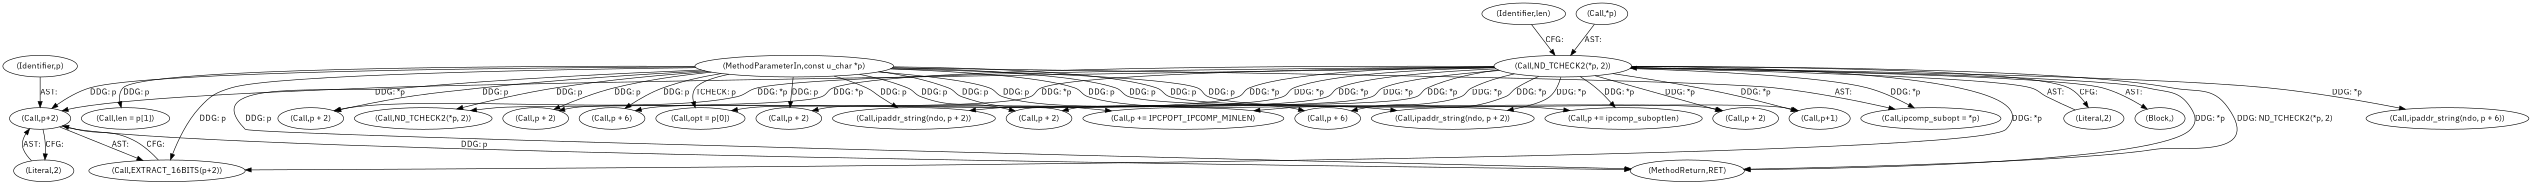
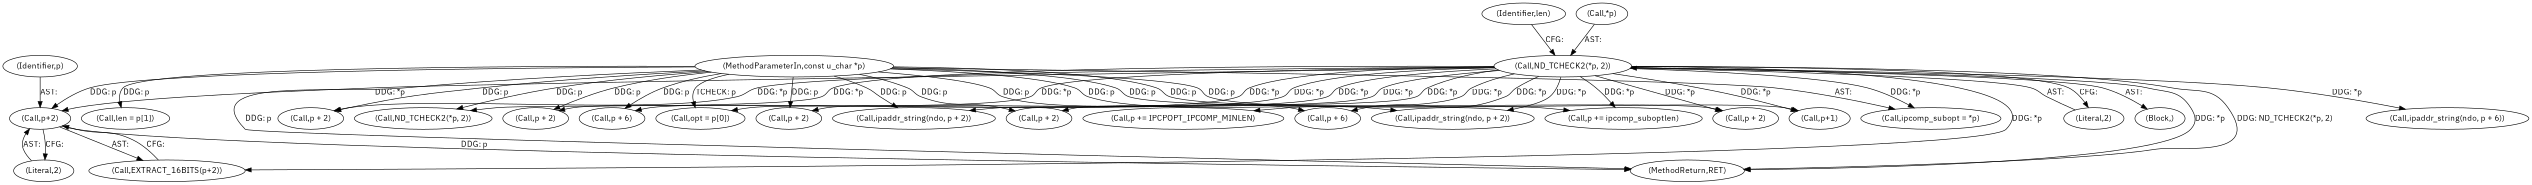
edge "(MethodParameterIn,const u_char *p)" -> "(Call,EXTRACT_16BITS(p+2))": removed, label "DDG: p"
edge "(MethodParameterIn,const u_char *p)" -> "(Call,p += IPCPOPT_IPCOMP_MINLEN)": removed, label "DDG: p"
